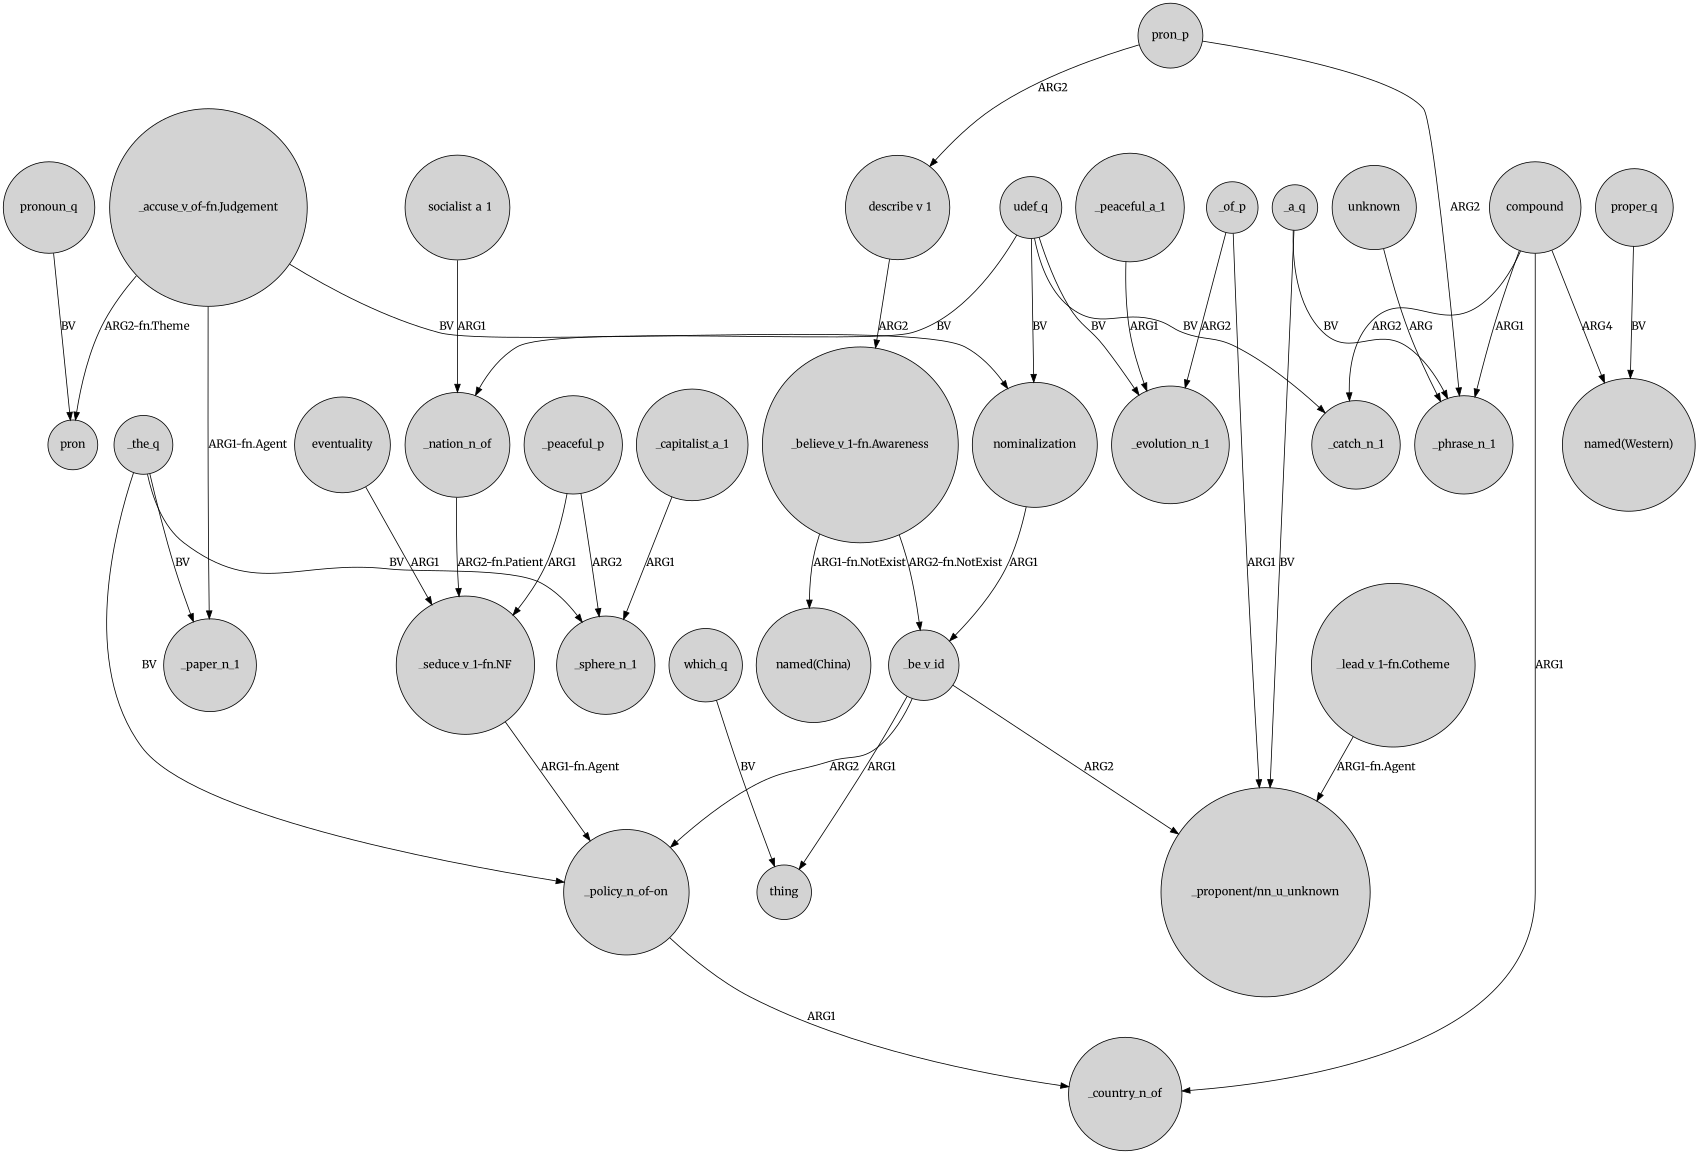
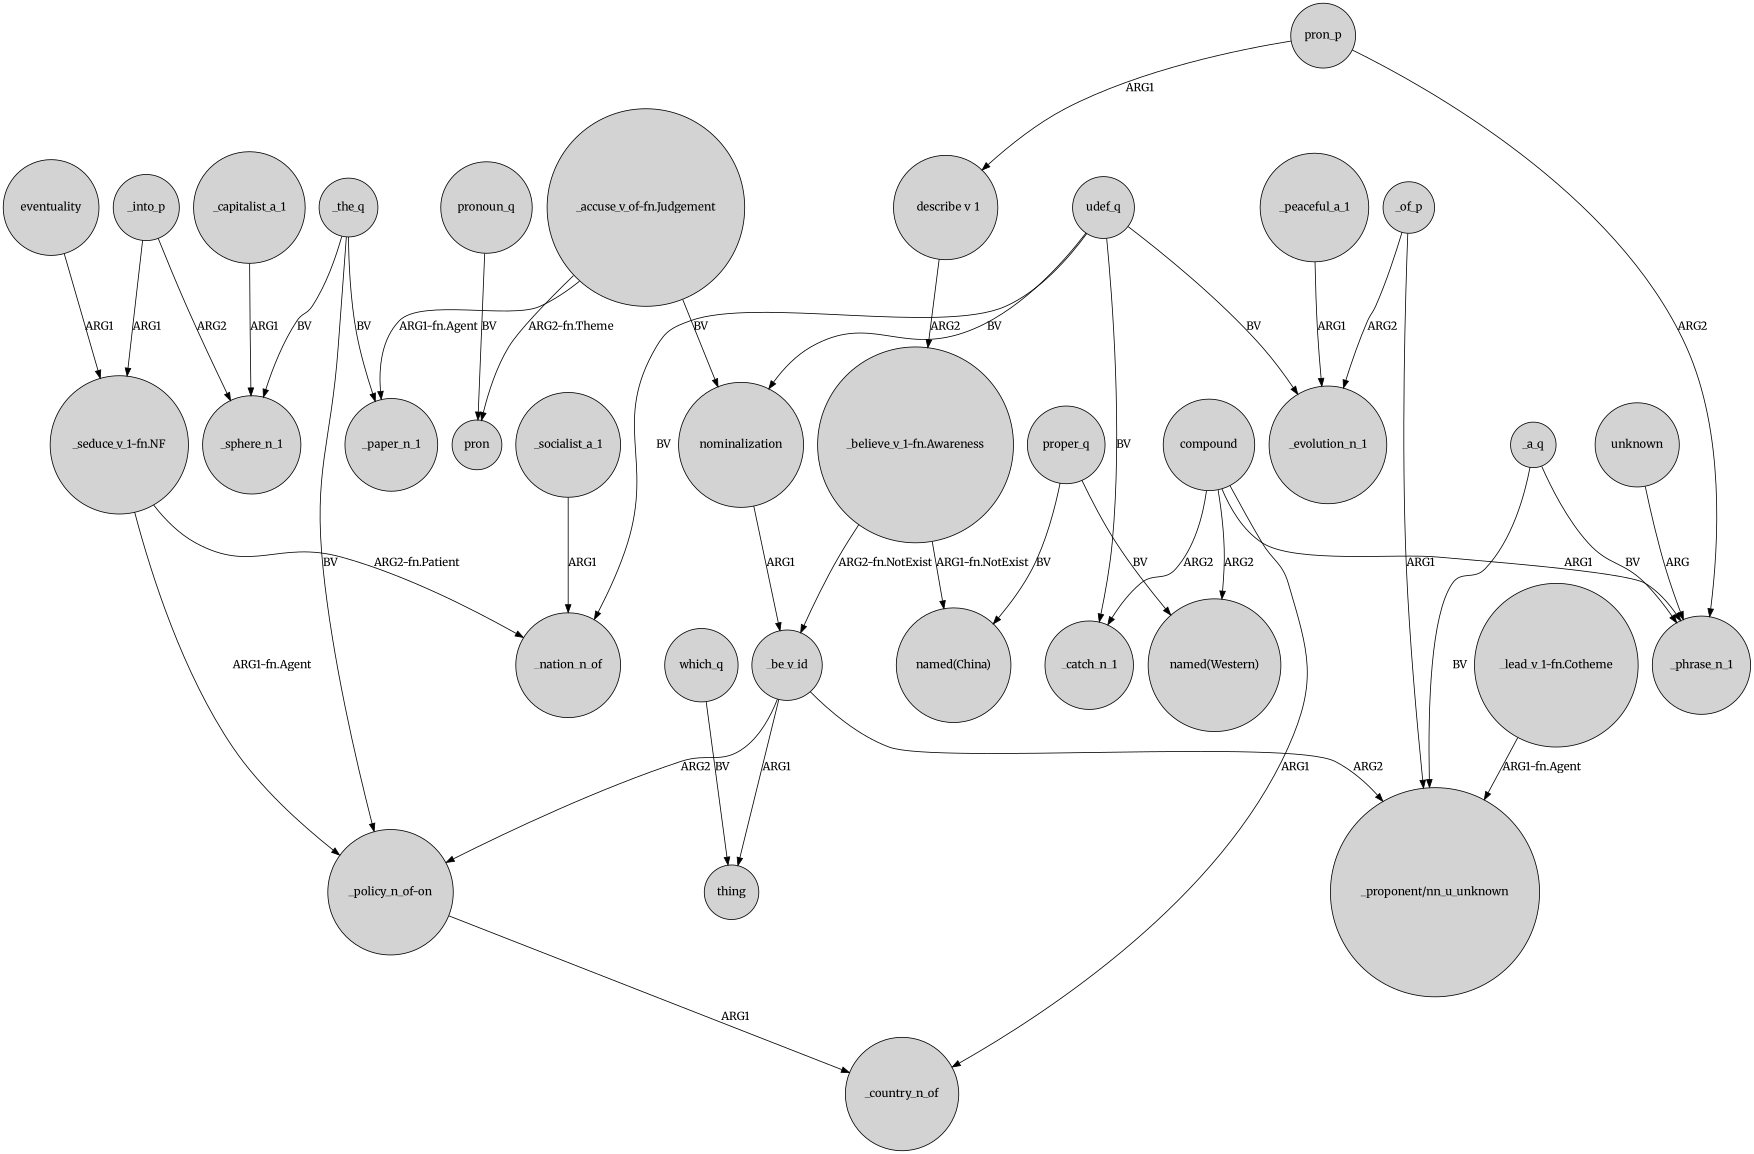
edge "pron_p" -> "_describe_v_1": label "ARG2" -> "ARG1"
edge "compound" -> "named(Western)": label "ARG4" -> "ARG2"
node "_peaceful_p": label "_peaceful_p" -> "_into_p"
edge "_nation_n_of" -> "_seduce_v_1-fn.NF": reversed
edge "proper_q" -> "named(China)": added, label "BV"
